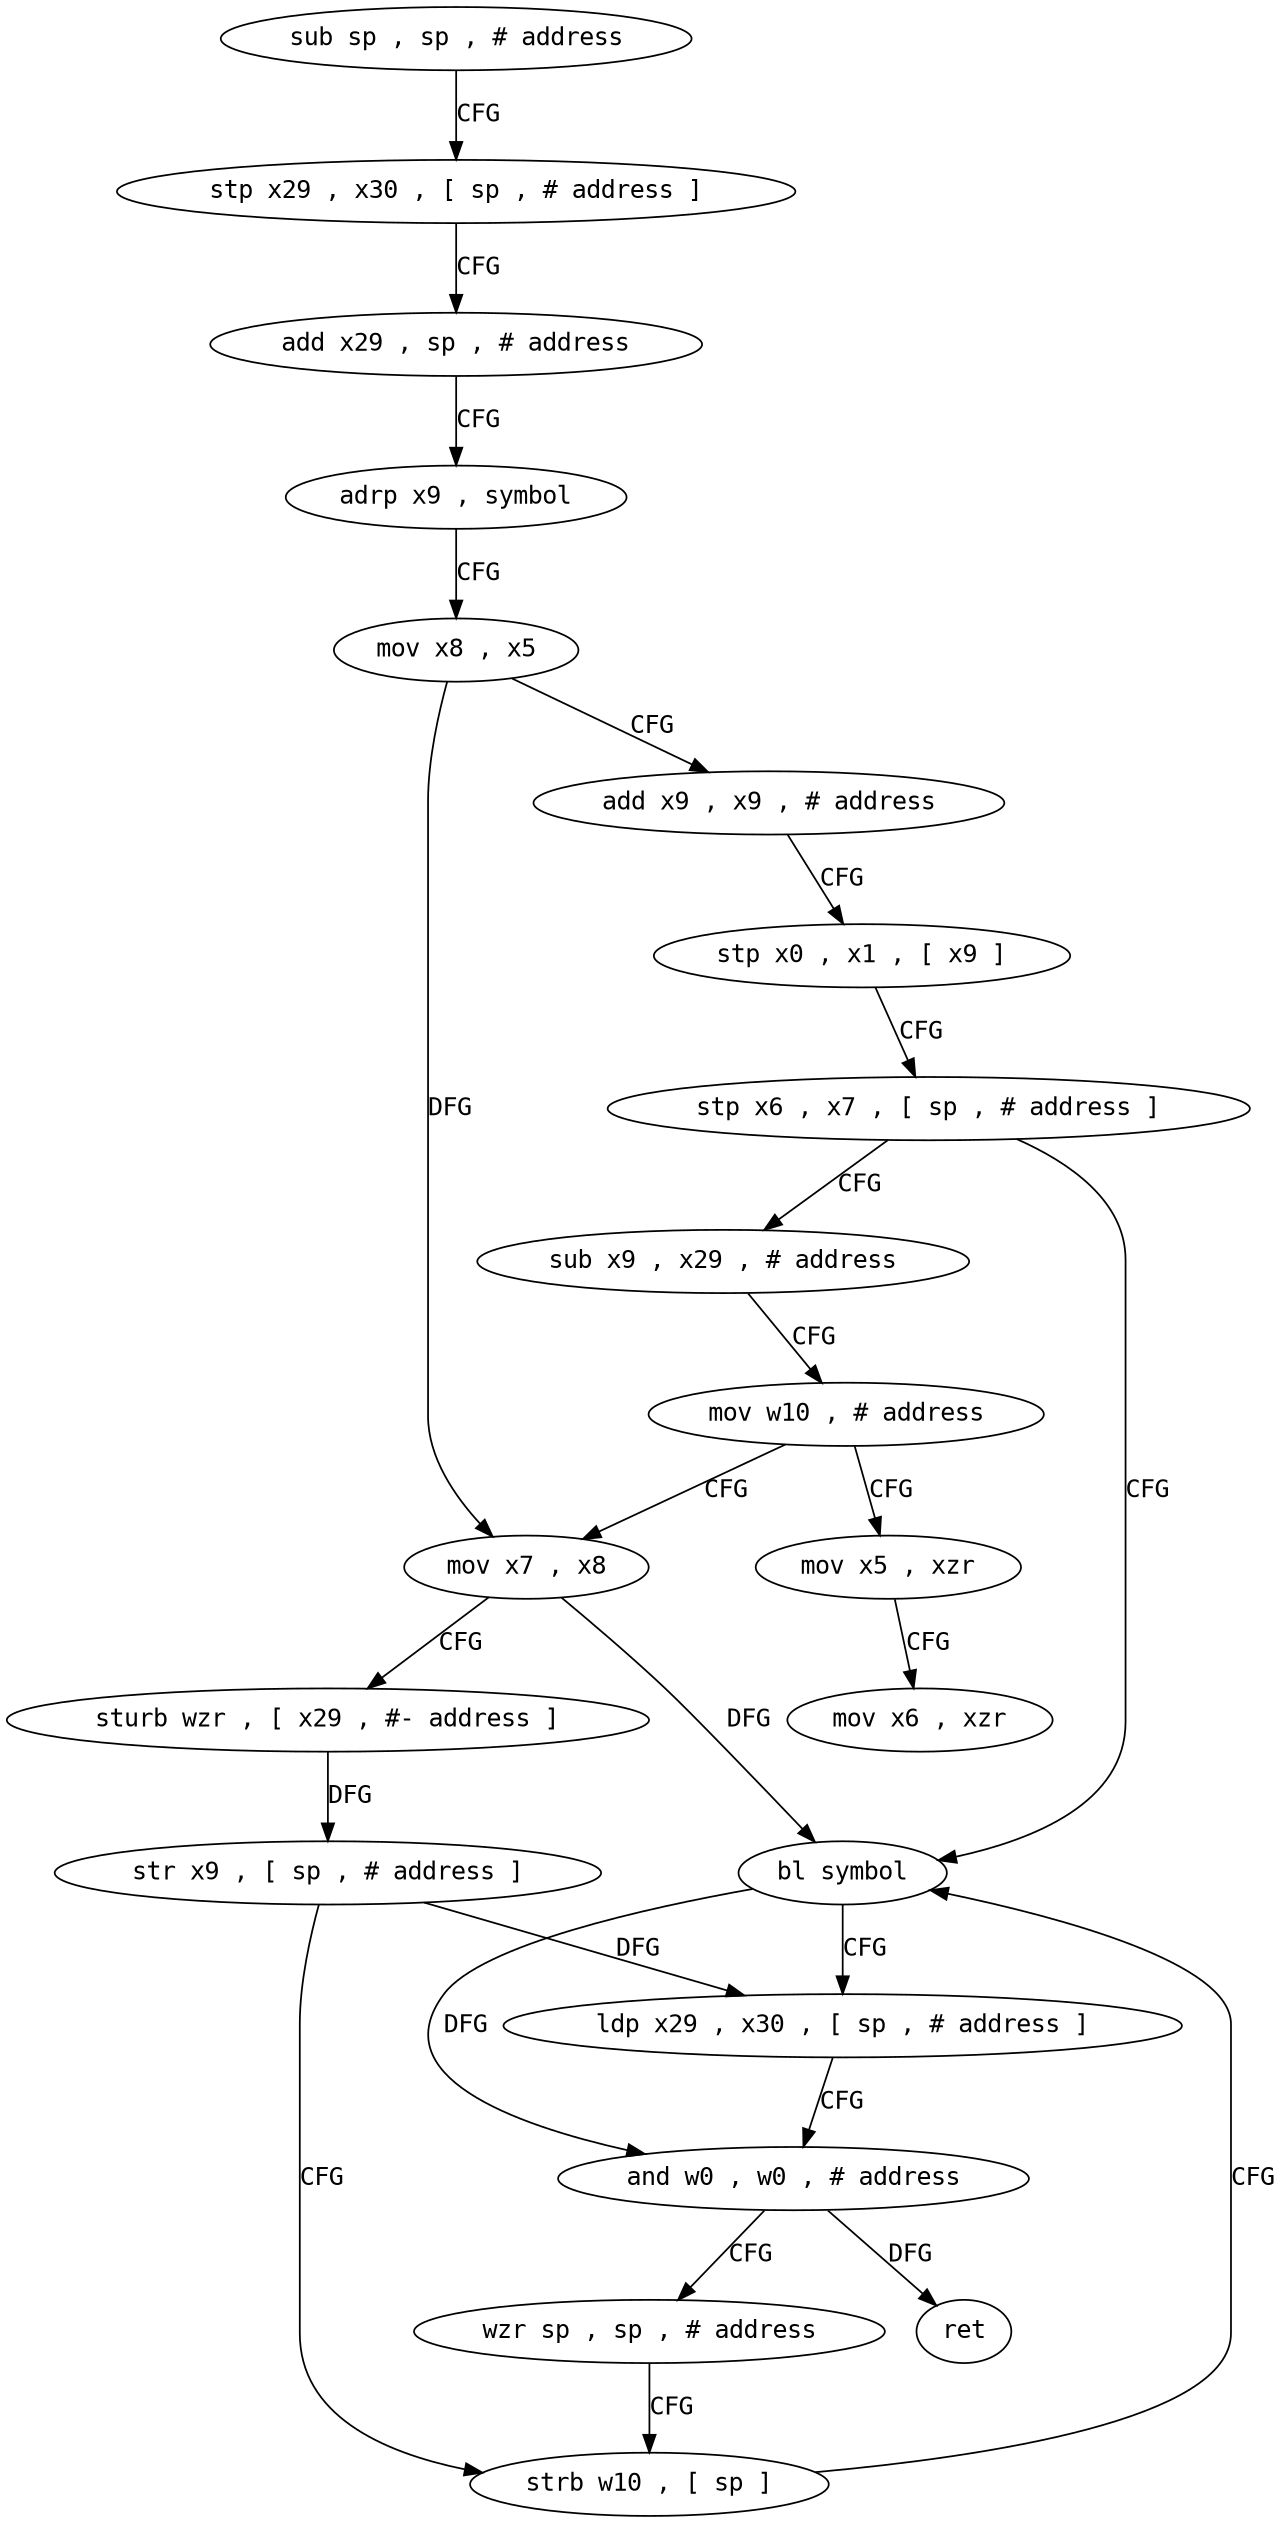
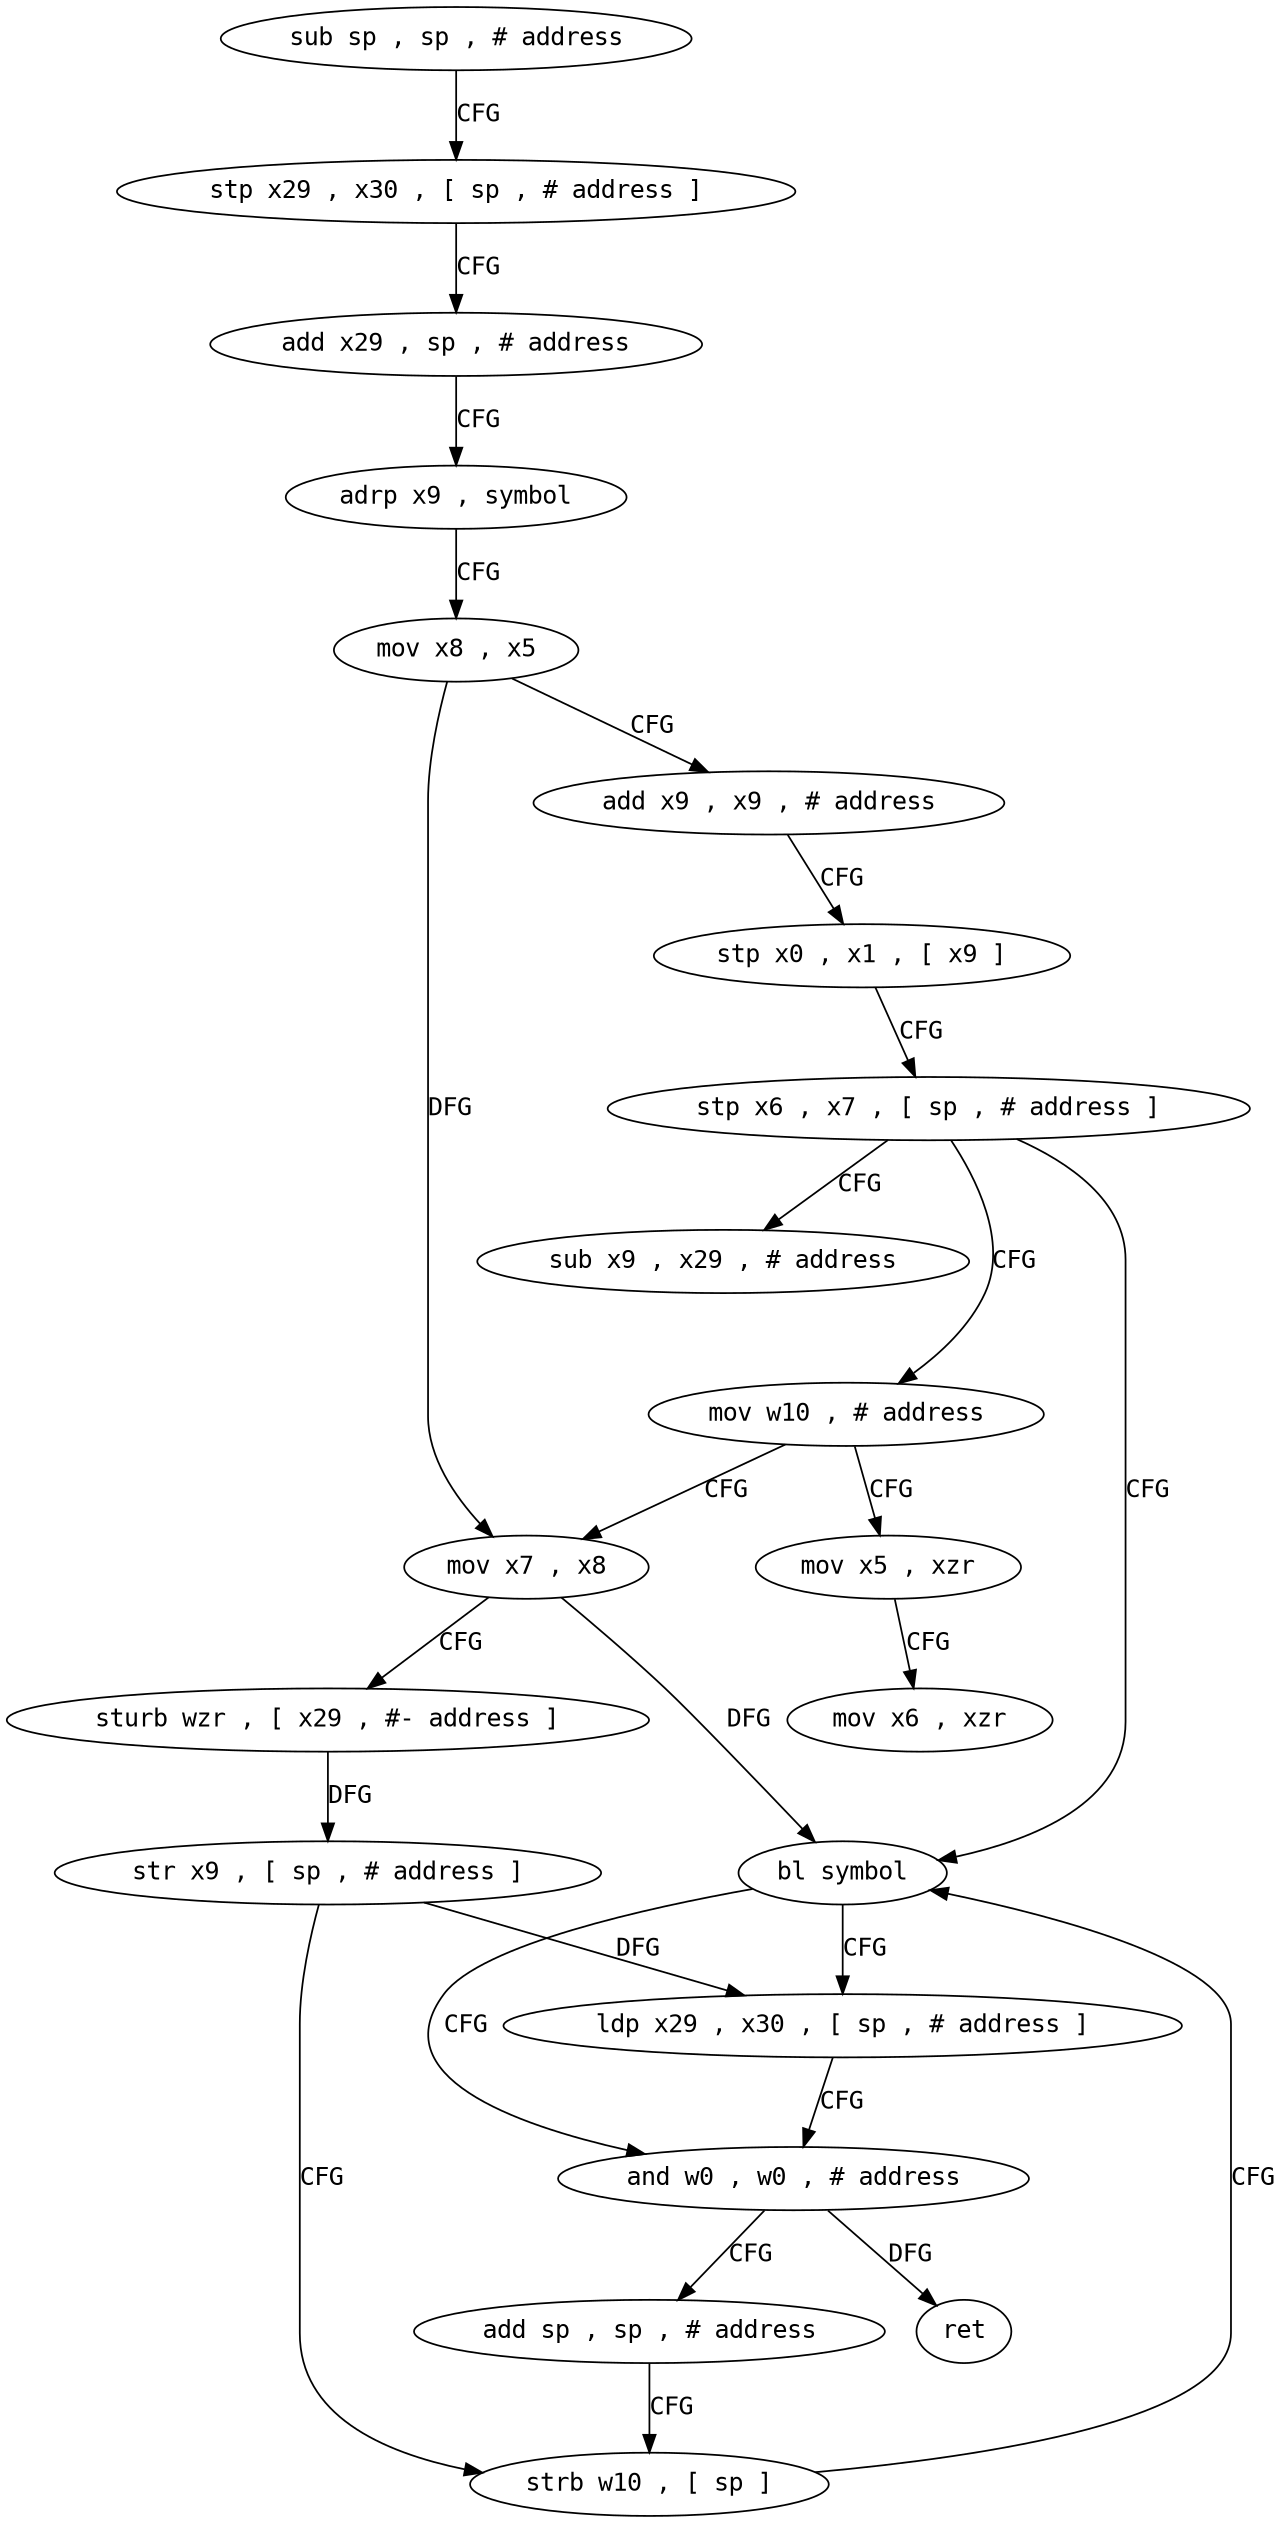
edge "sub x9 , x29 , # address" -> "mov w10 , # address": now "stp x6 , x7 , [ sp , # address ]" -> "mov w10 , # address"
edge "bl symbol" -> "and w0 , w0 , # address": label "DFG" -> "CFG"
node "wzr sp , sp , # address": label "wzr sp , sp , # address" -> "add sp , sp , # address"
